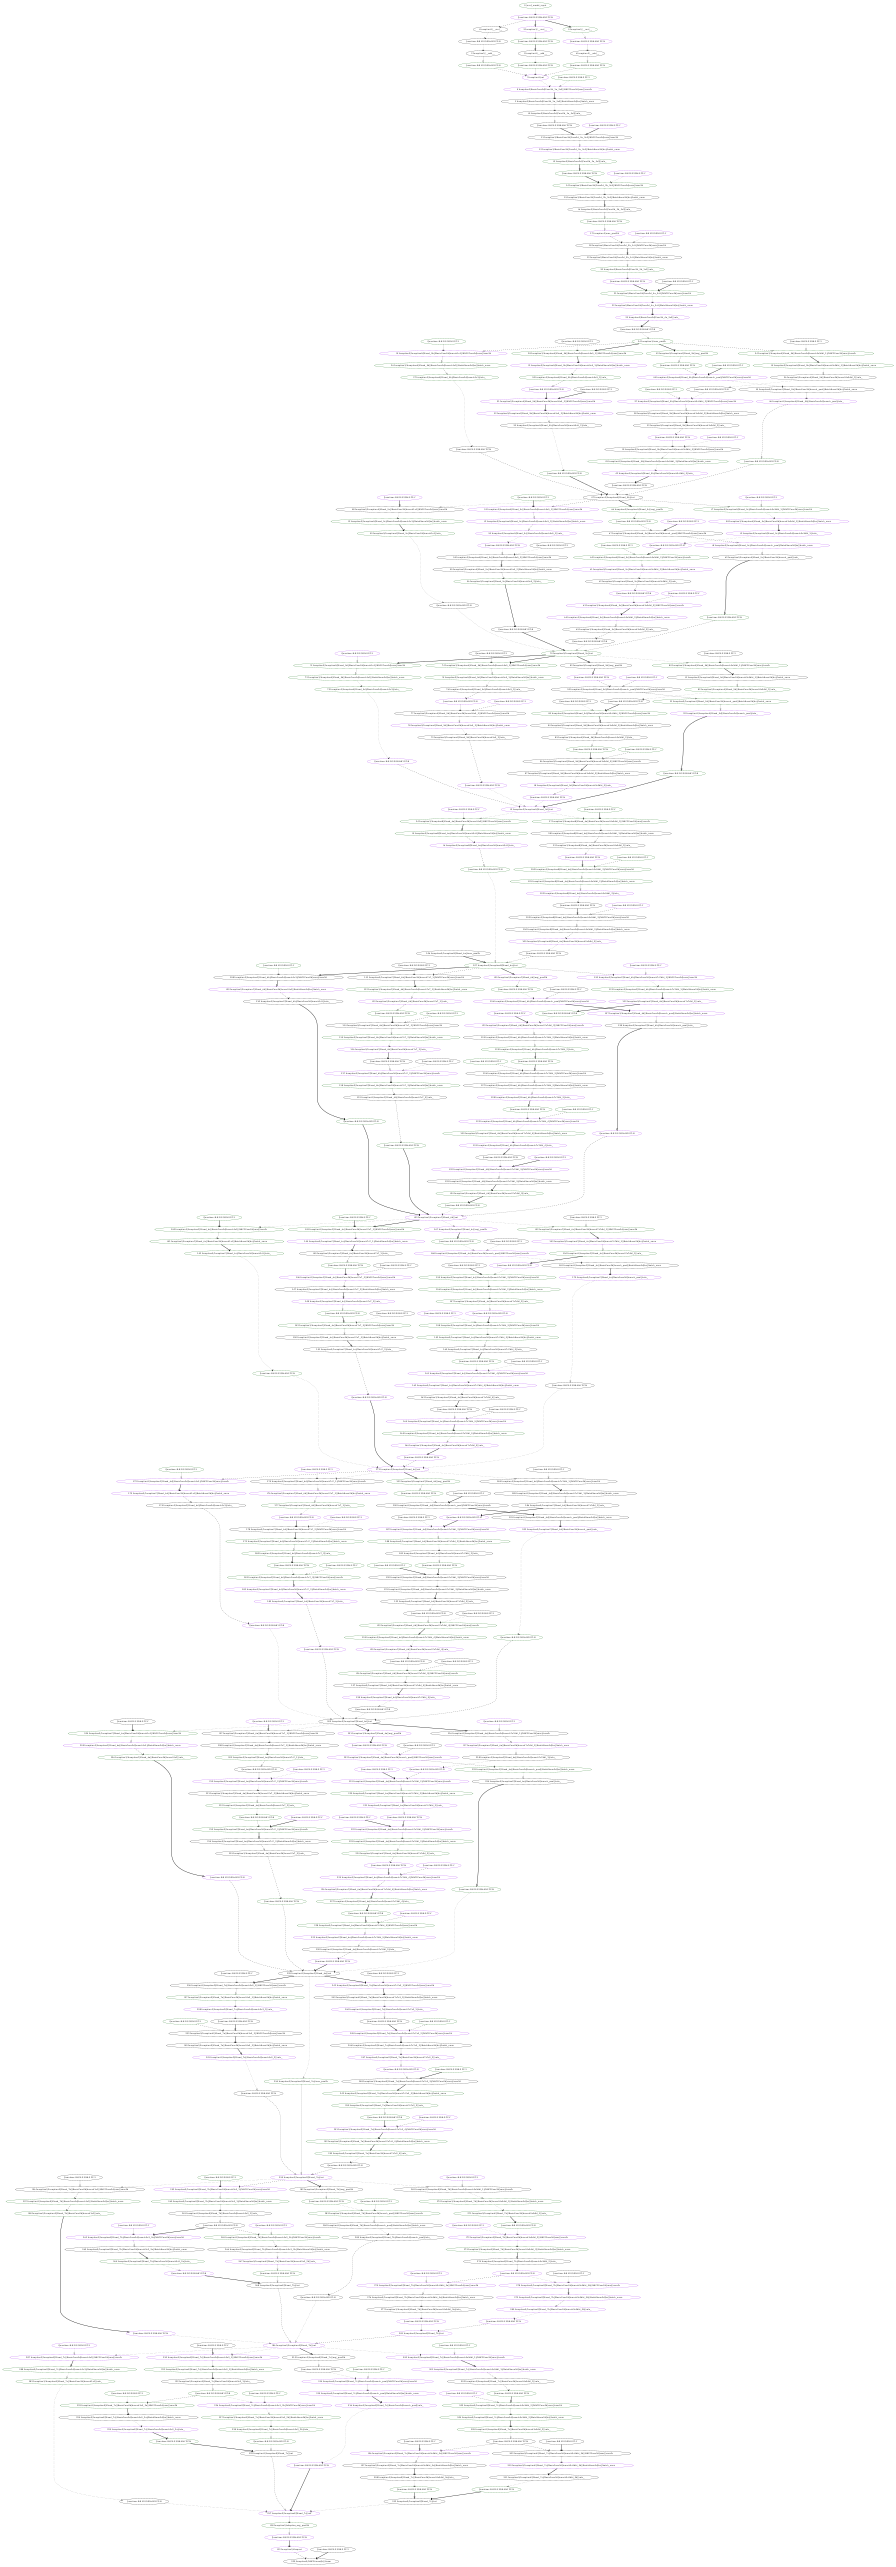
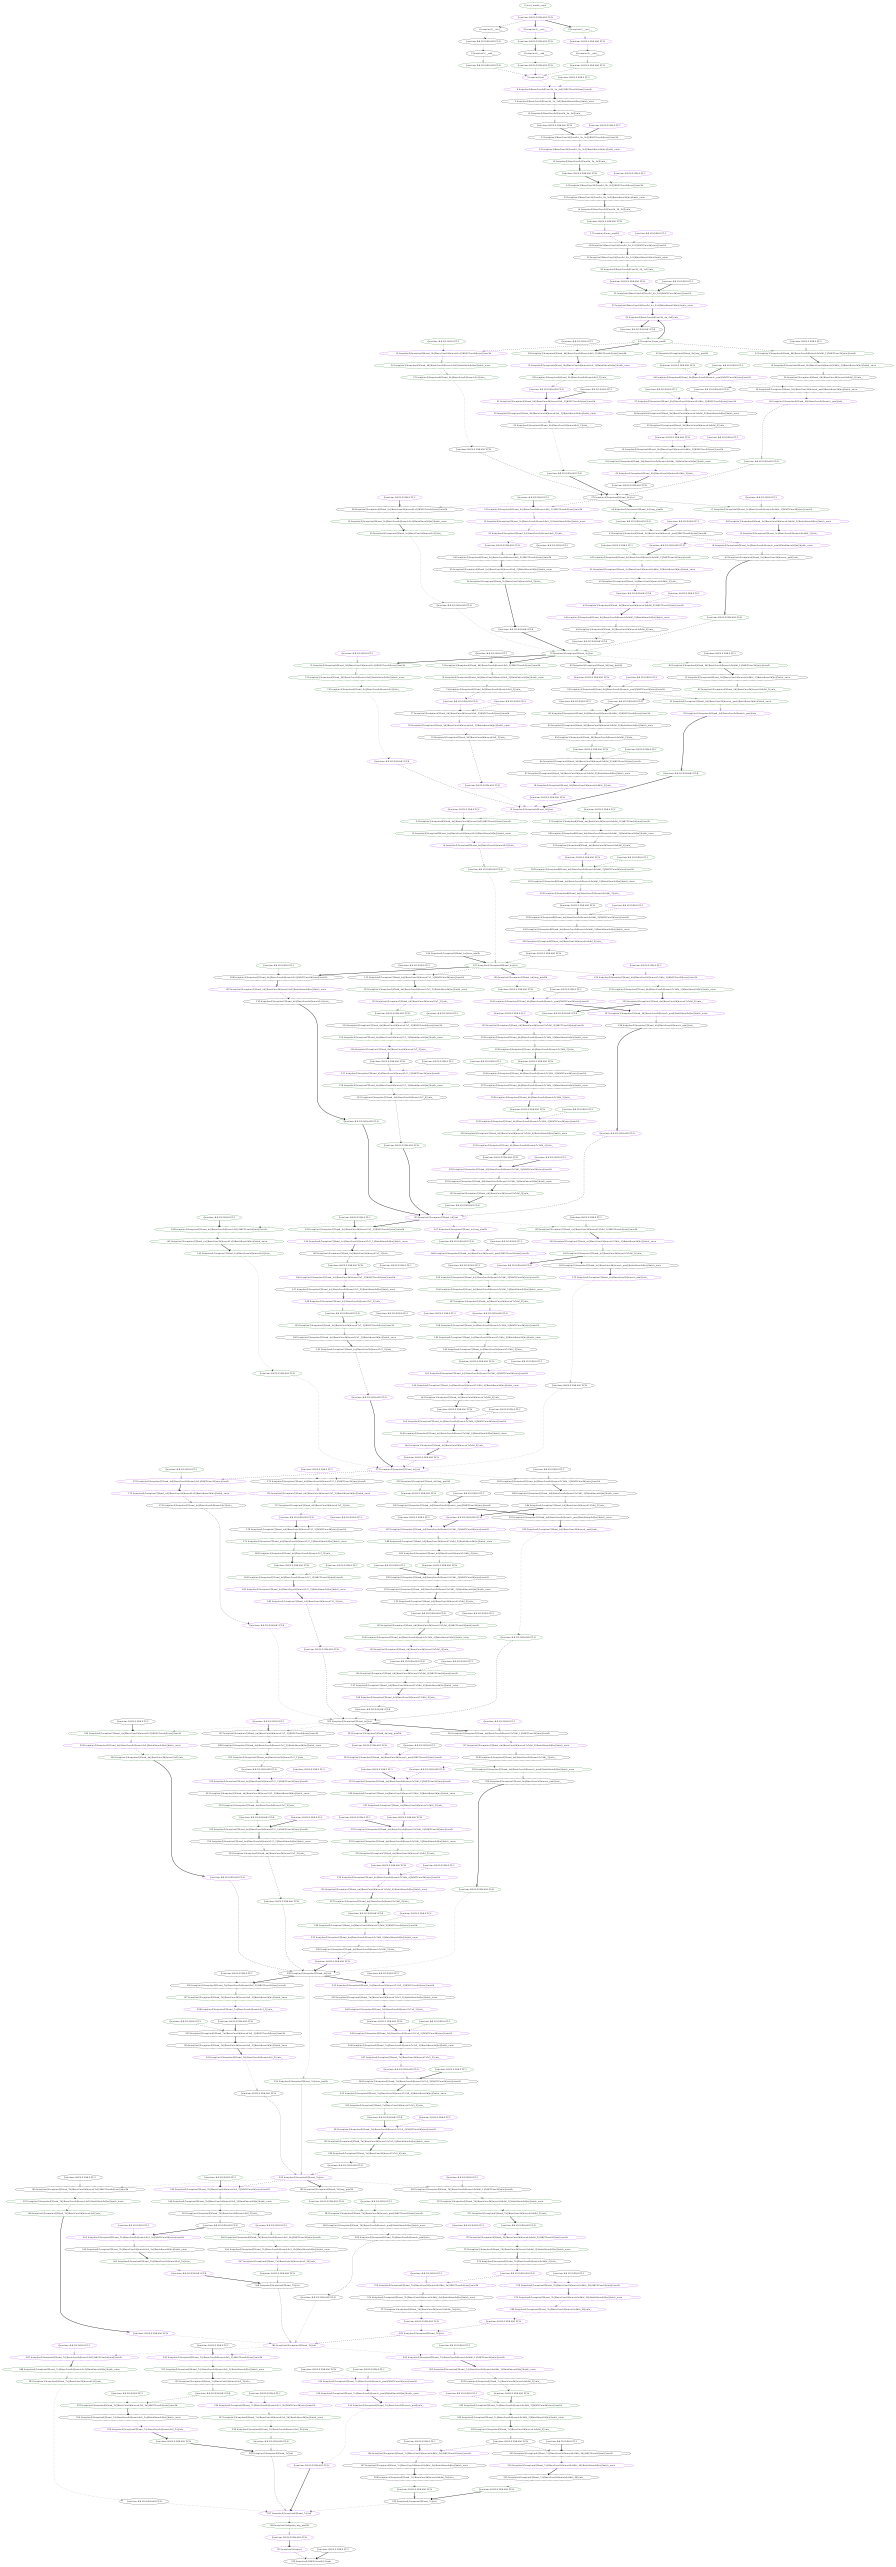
edge "24 Inception3/max_pool2d" -> "43 Inception3/InceptionA[Mixed_5b]/avg_pool2d": now "24 Inception3/max_pool2d" -> "23 Inception3/BasicConv2d[Conv2d_4a_3x3]/relu_"
edge "171 Inception3/InceptionC[Mixed_6c]/cat" -> "199 Inception3/InceptionC[Mixed_6d]/avg_pool2d": removed
node "313 Inception3/InceptionE[Mixed_7c]/avg_pool2d": removed
